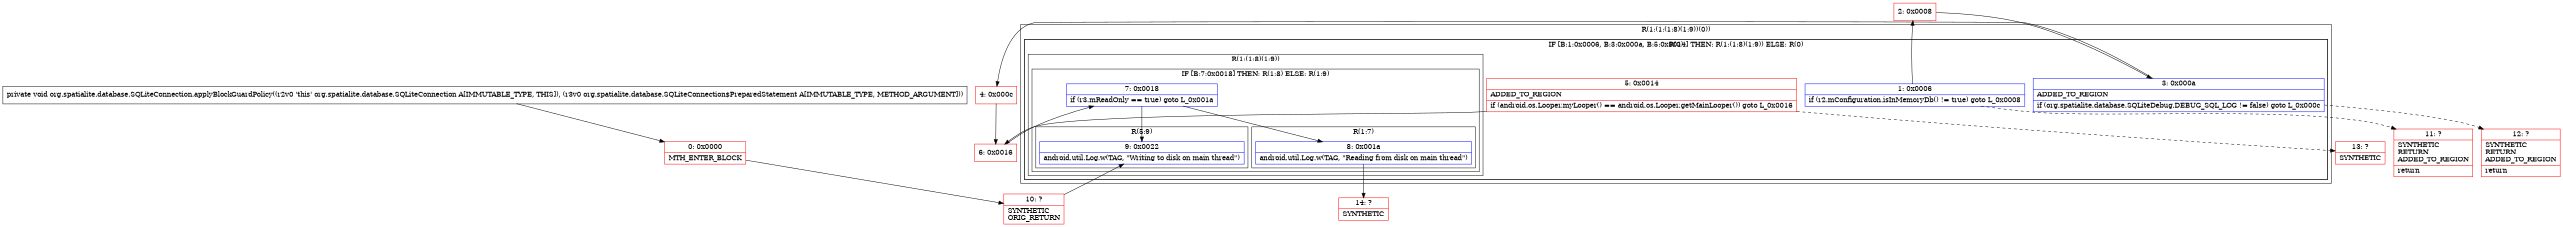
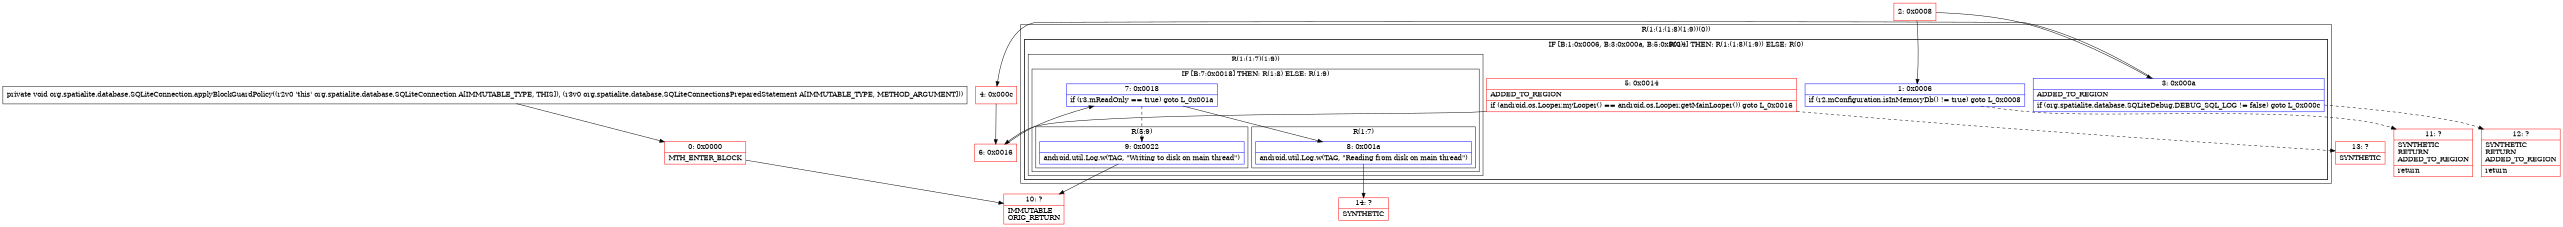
edge "1: 0x0006" -> "2: 0x0008": reversed
cluster "R(1:(1:8)(1:9))": label "R(1:(1:8)(1:9))" -> "R(1:(1:7)(1:9))"
edge "7: 0x0018" -> "9: 0x0022": style solid -> dashed
edge "10: ?" -> "9: 0x0022": reversed
node "10: ?": text "SYNTHETIC" -> "IMMUTABLE"
